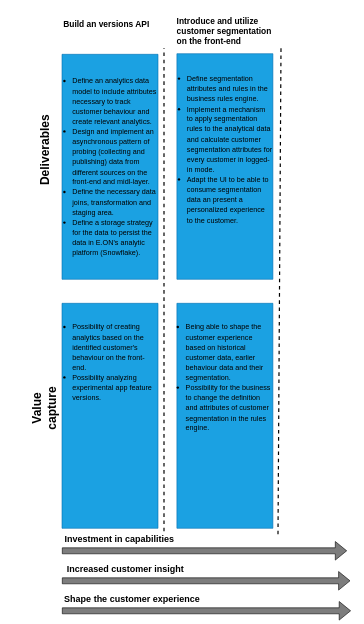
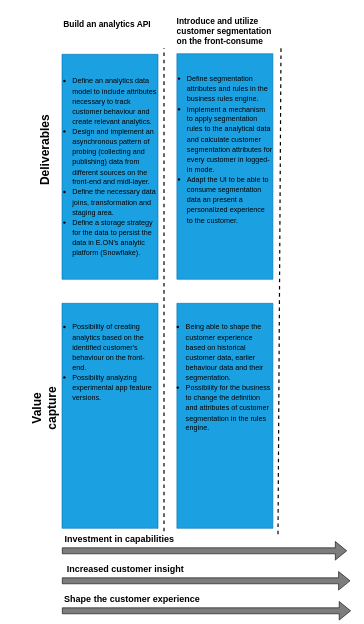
node "Build an versions API": label "Build an versions API" -> "Build an analytics API"
node "Introduce and utilize customer segmentation on the front-end": label "Introduce and utilize customer segmentation on the front-end" -> "Introduce and utilize customer segmentation on the front-consume"
